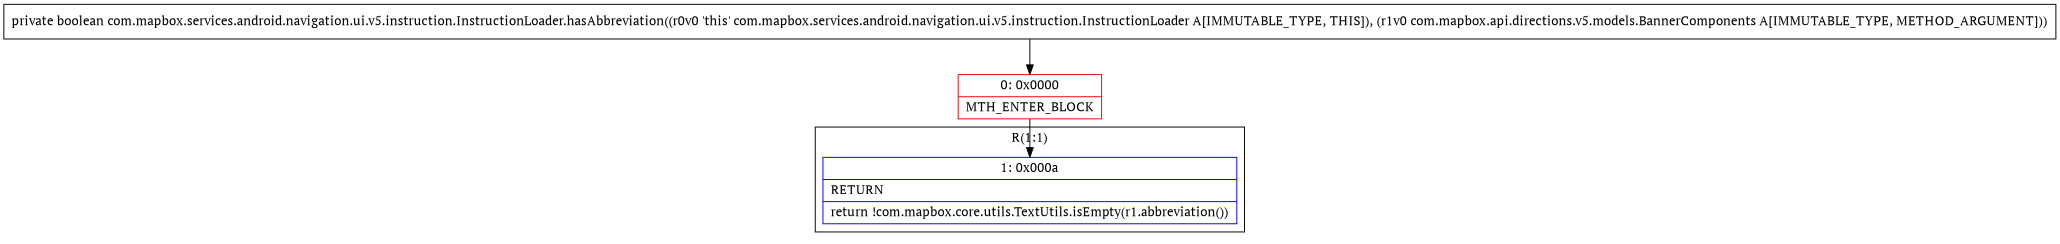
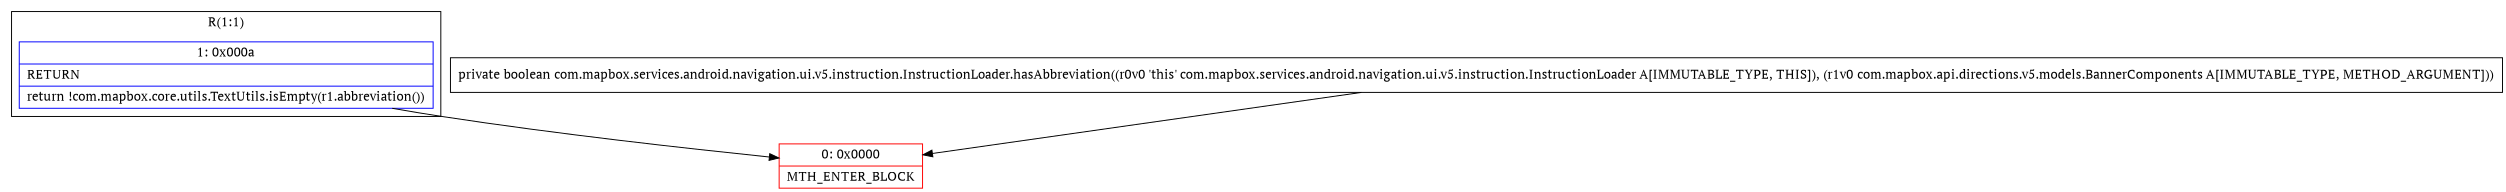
edge "0: 0x0000" -> "1: 0x000a": reversed
